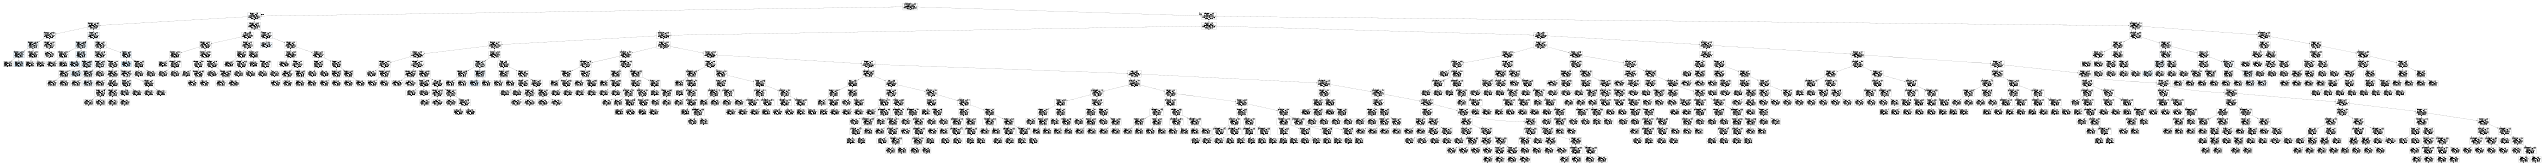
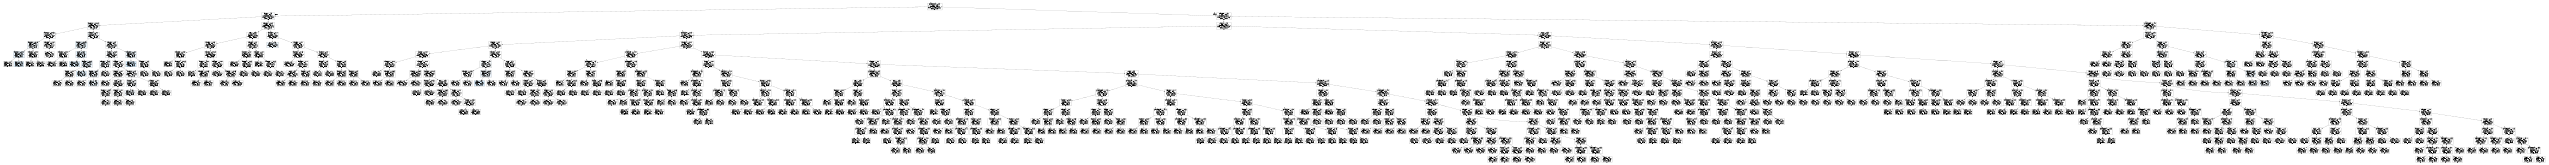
node "gini = 0.497 samples = 48 value = [22, 26] class = True": removed
node "gini = 0.5 samples = 154 value = [77, 77] class = False": removed
